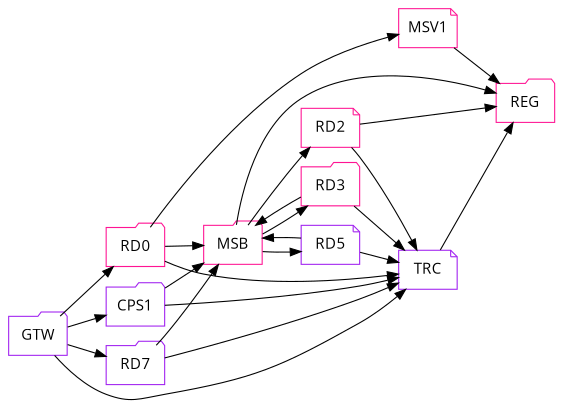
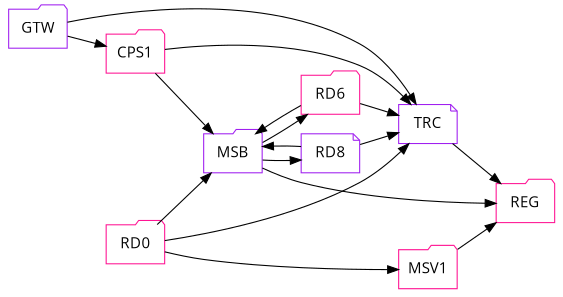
node "MSV1": shape note -> folder
node "RD2": removed
node "RD3": label "RD3" -> "RD6"
node "MSB": color deeppink -> purple
node "RD5": label "RD5" -> "RD8"
edge "GTW" -> "RD0": removed
node "CPS1": color purple -> deeppink
node "RD7": removed
